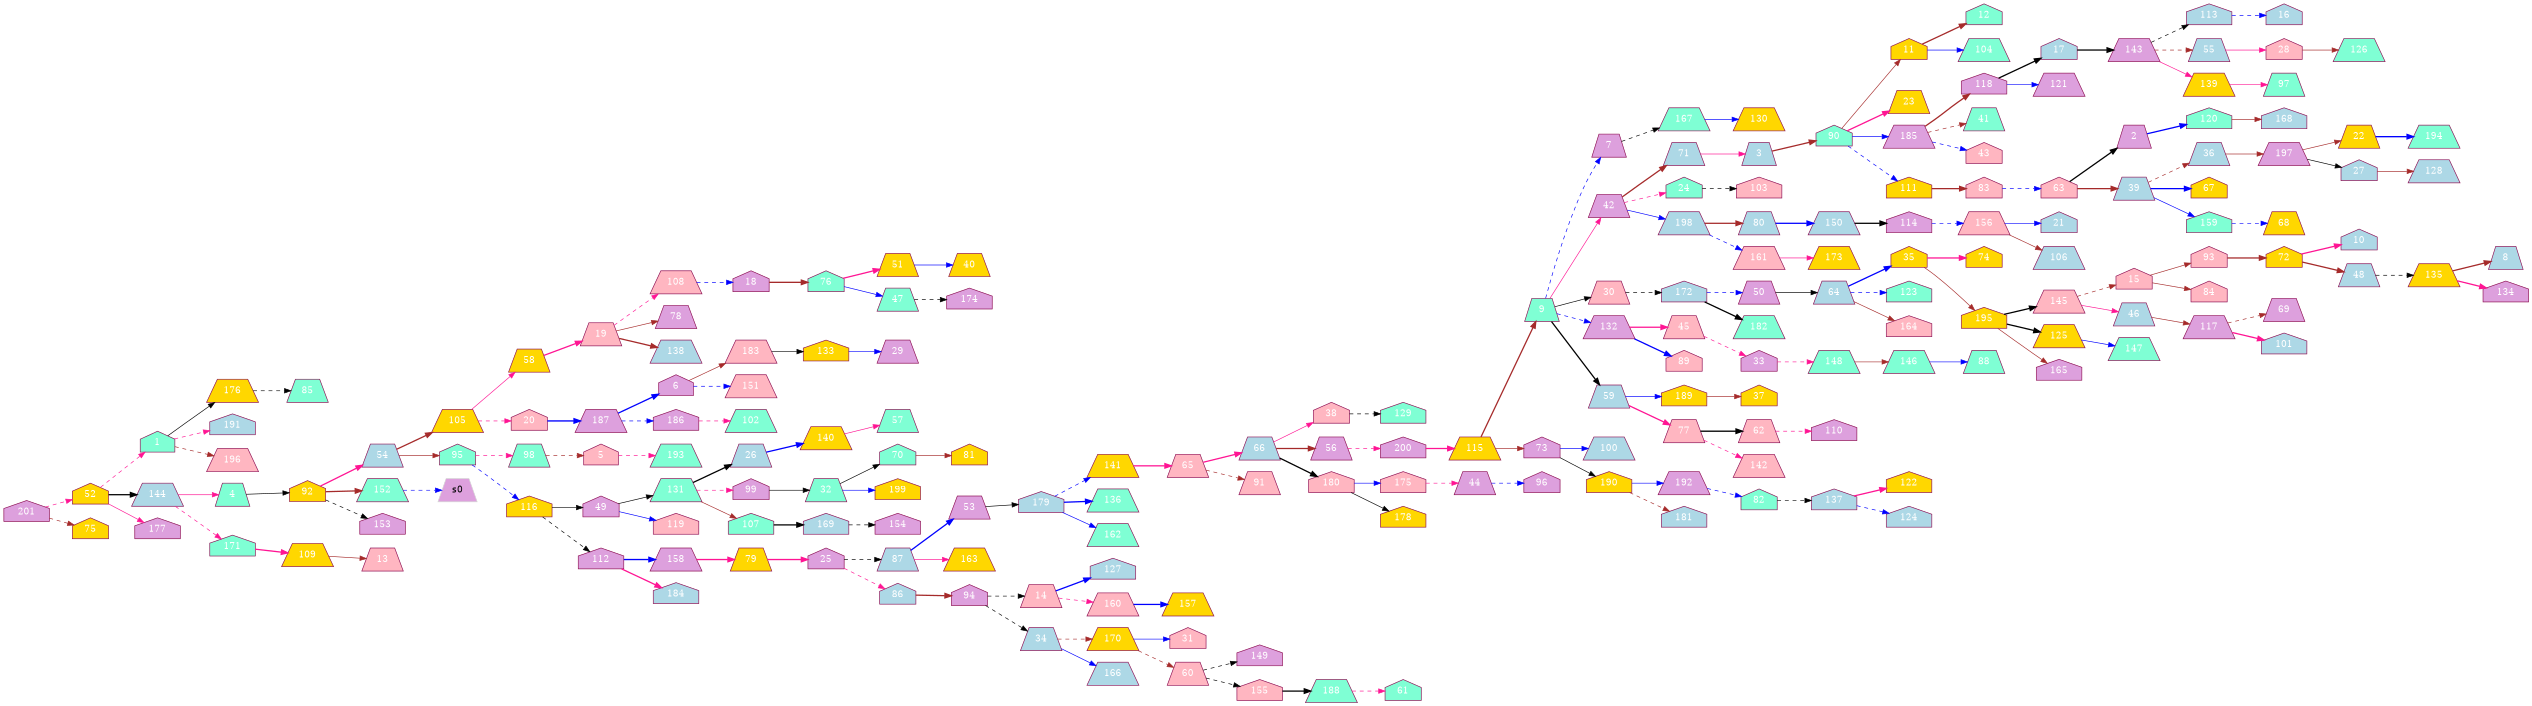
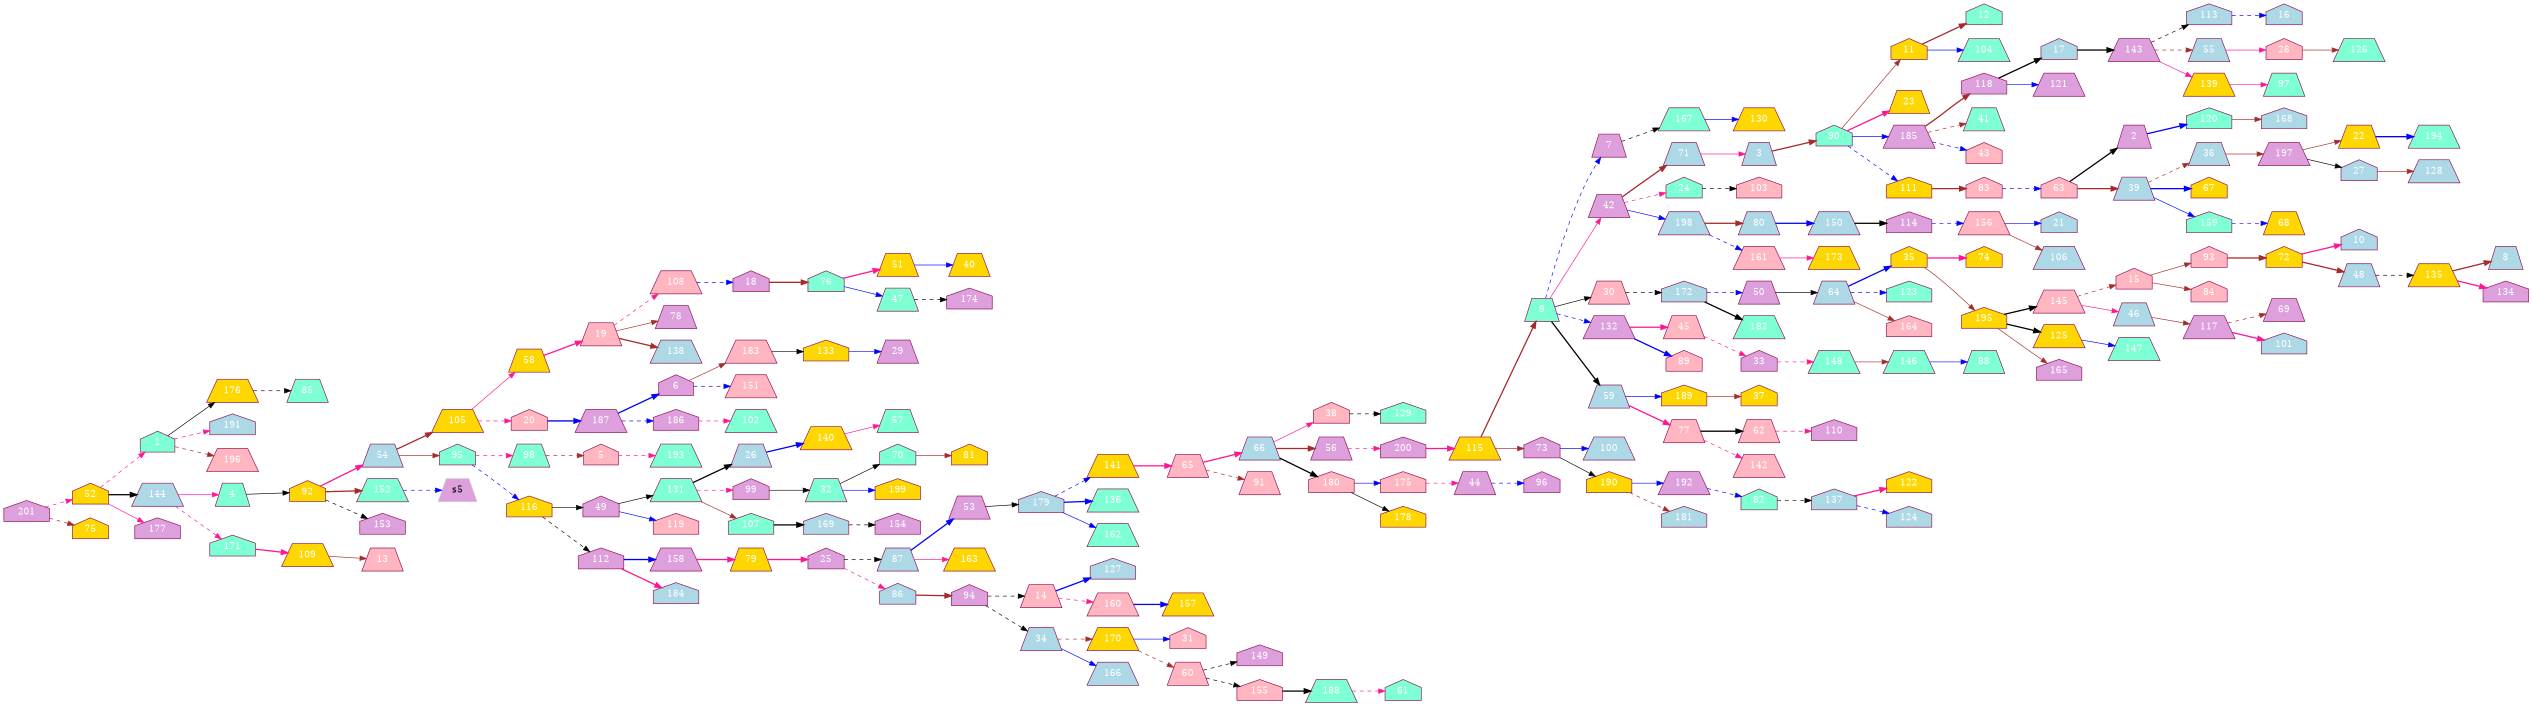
node "s0": label "s0" -> "s5"
